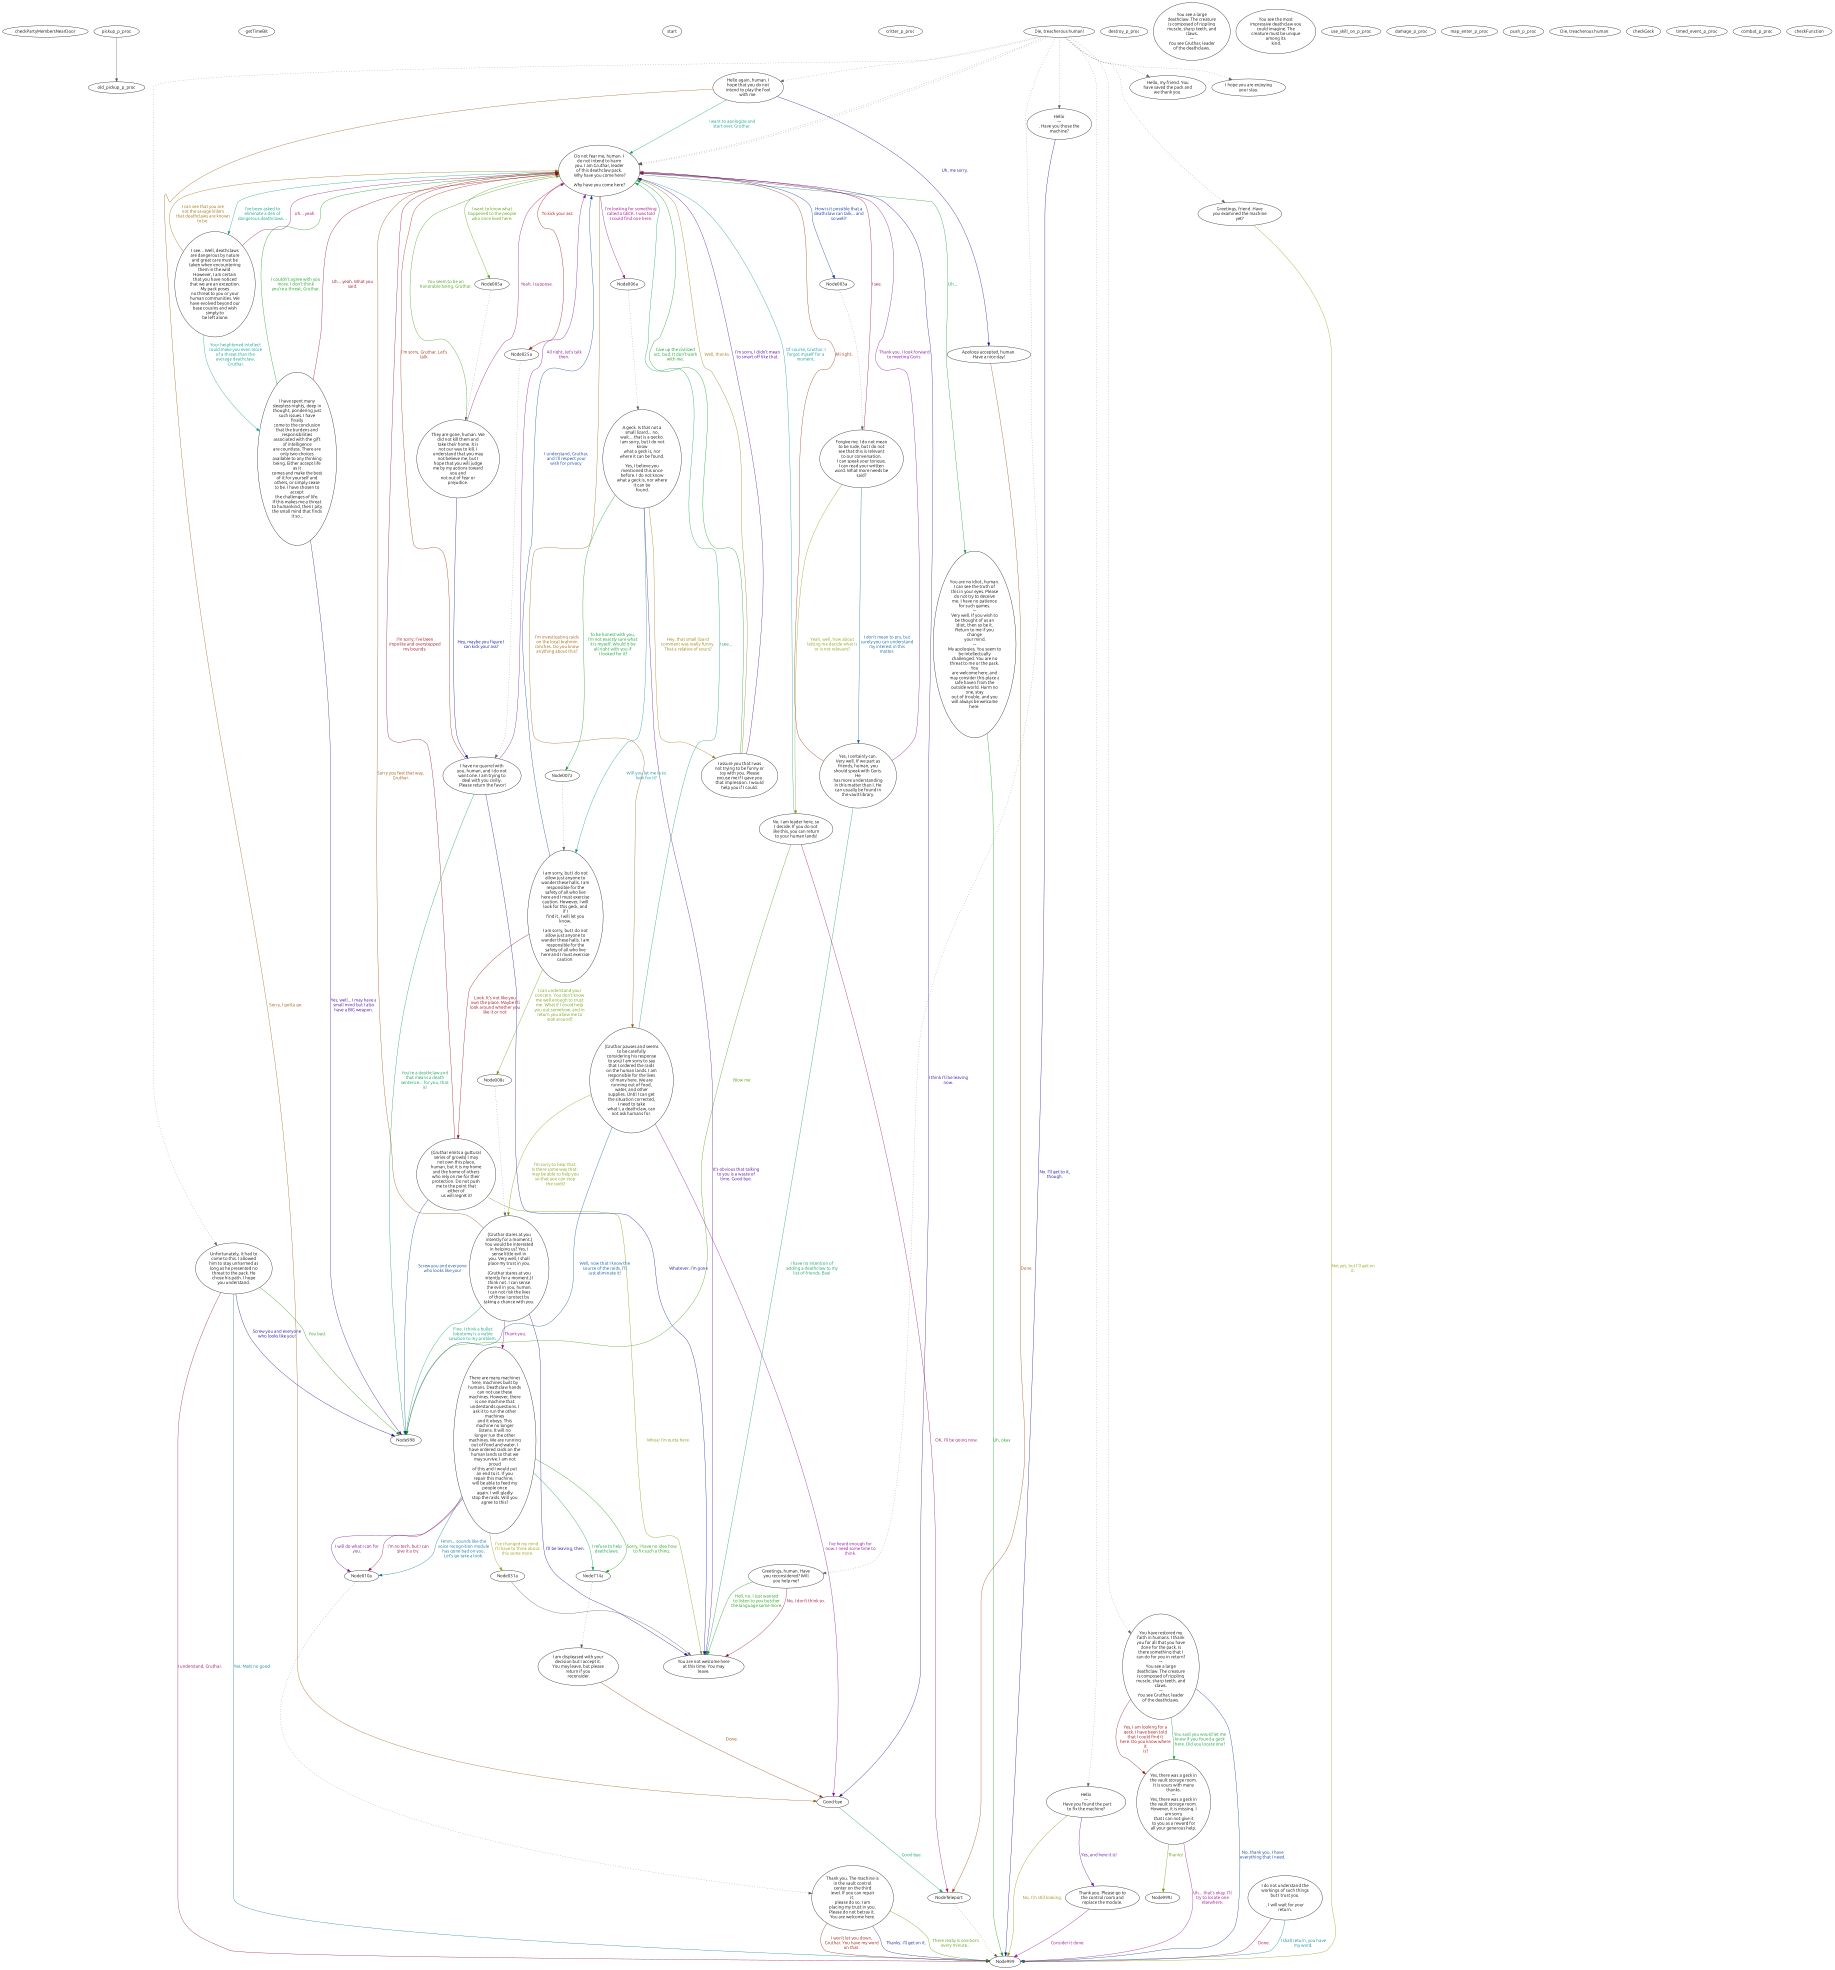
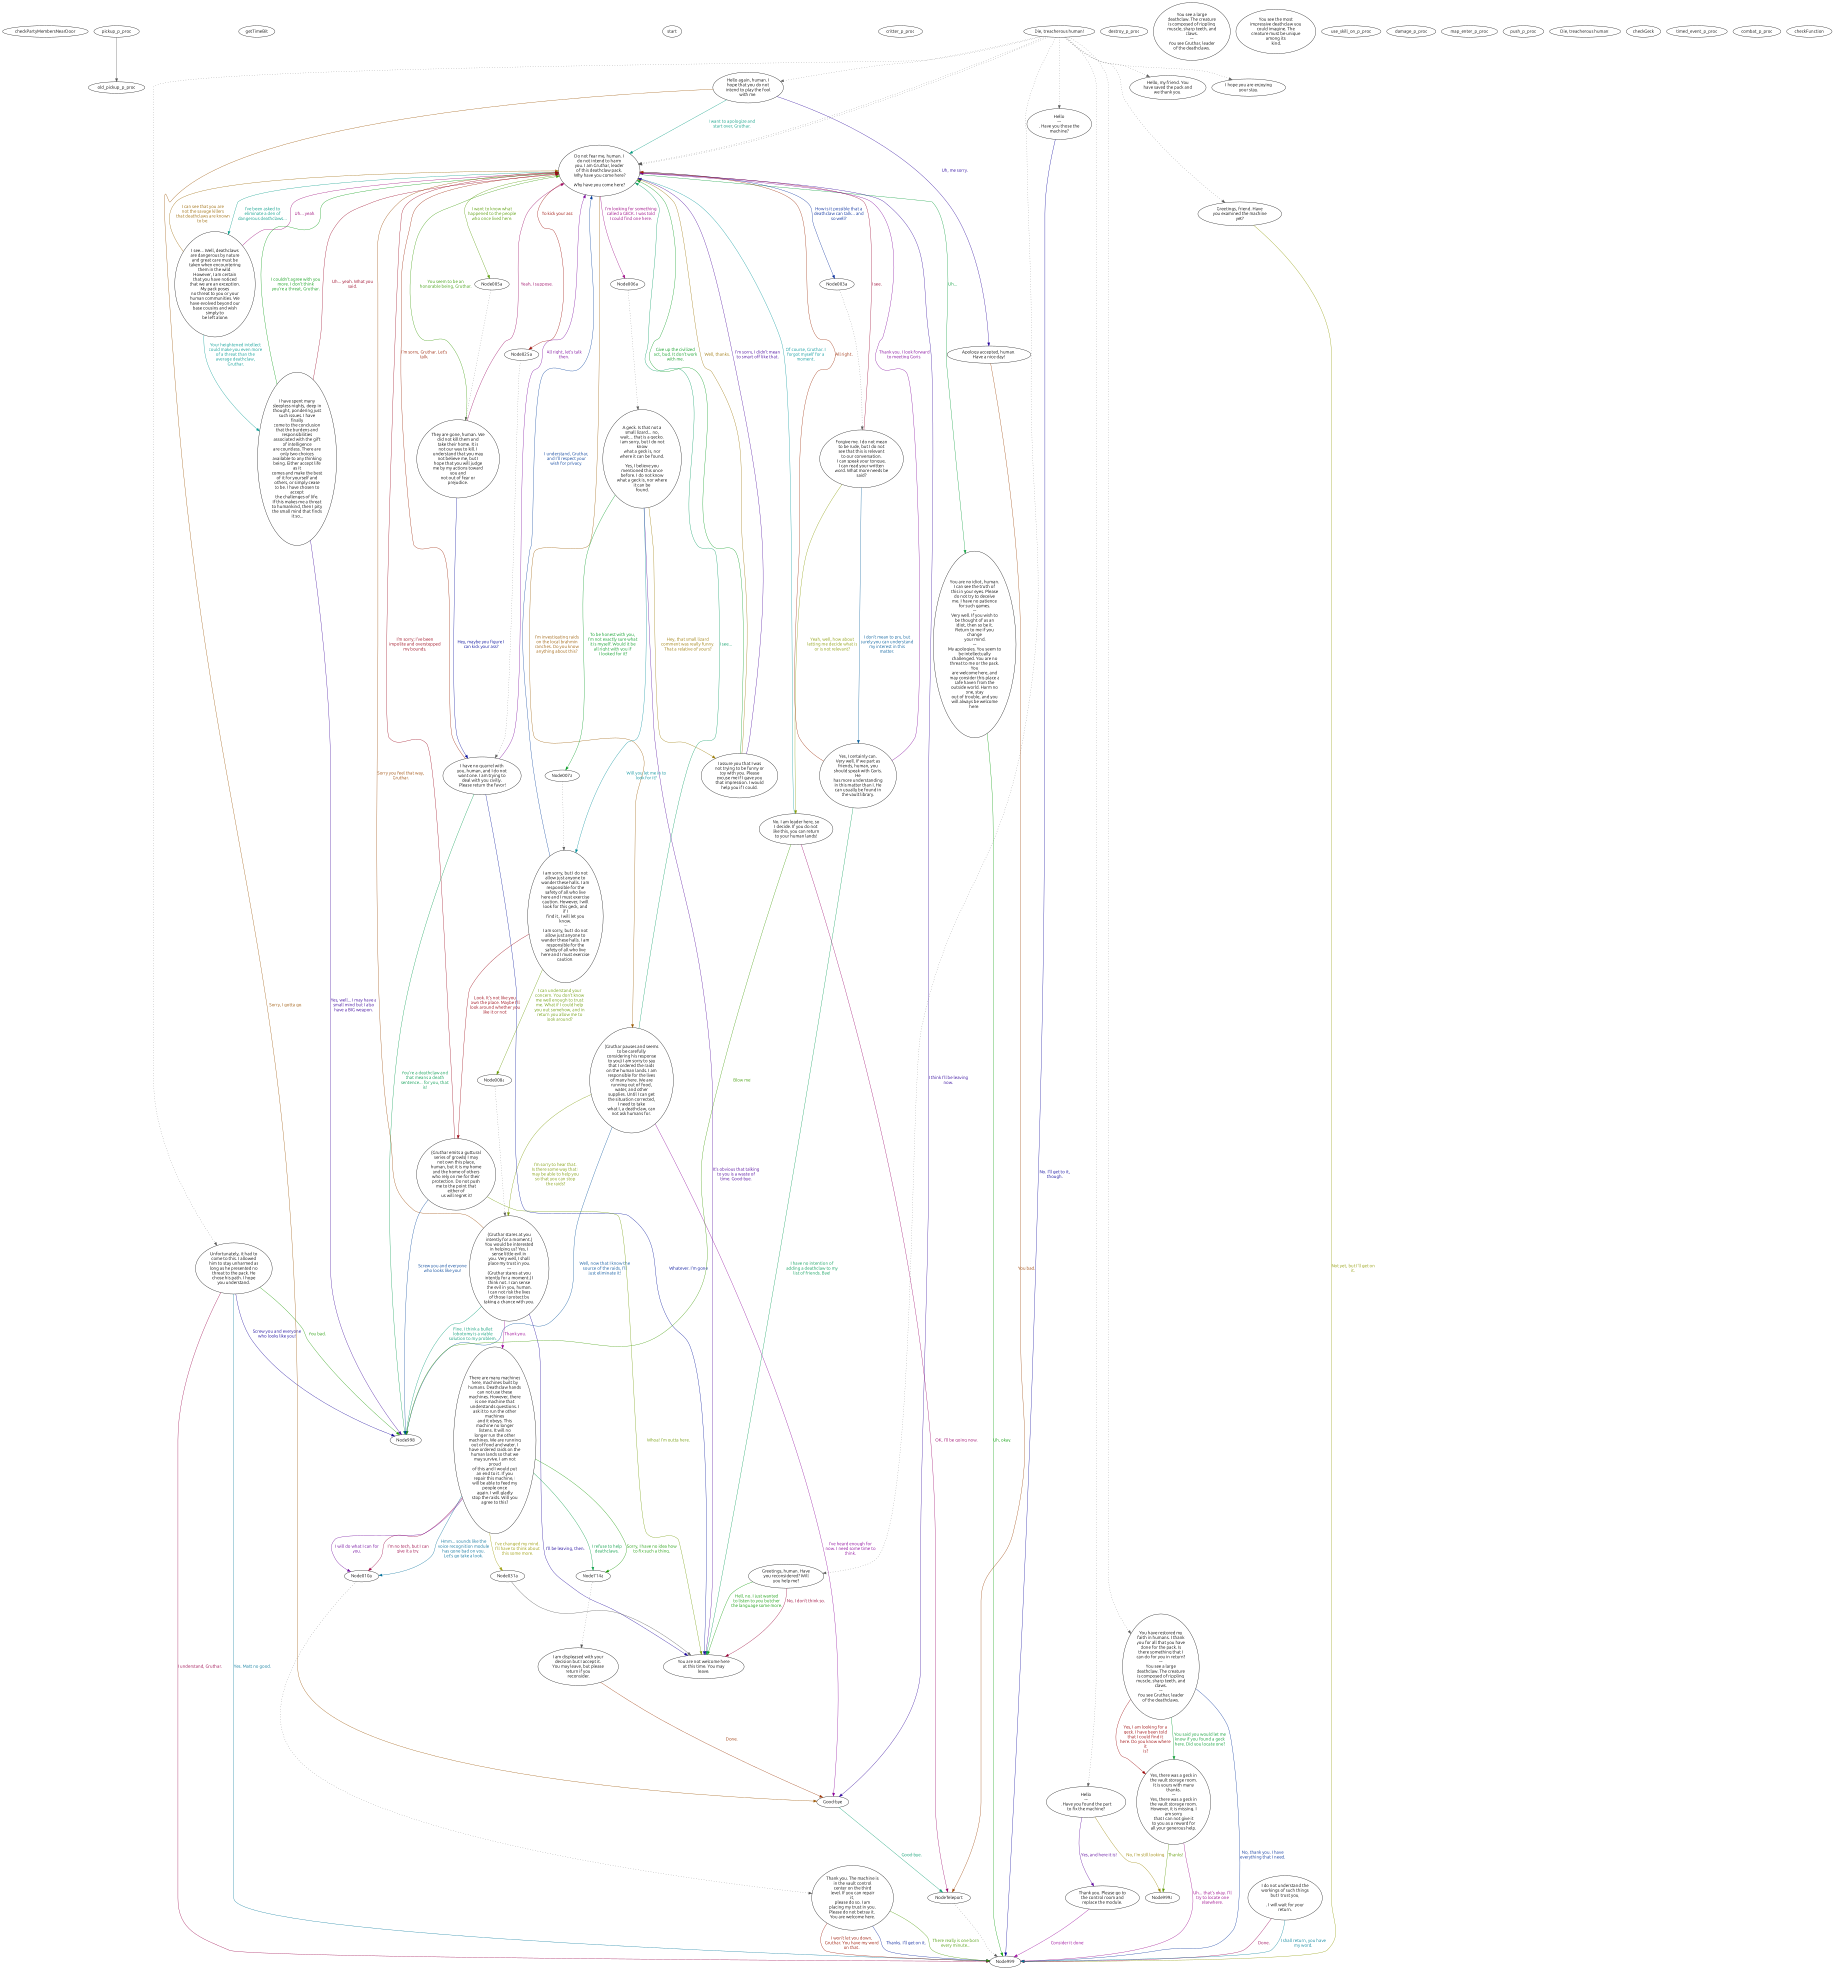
edge "Apology accepted, human. Have a nice day!" -> "NodeTeleport": label "Done." -> "You bad."
edge "Hello --- . Have you found the part to fix the machine?" -> "Node999": now "Hello --- . Have you found the part to fix the machine?" -> "Node999a"
